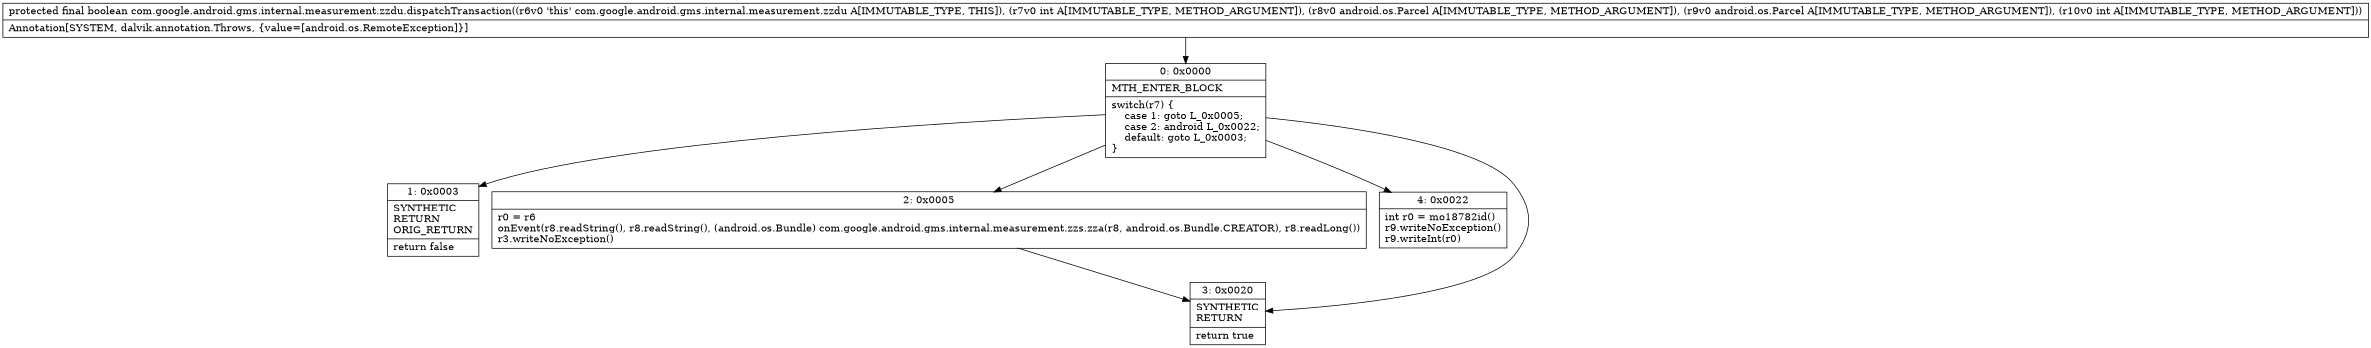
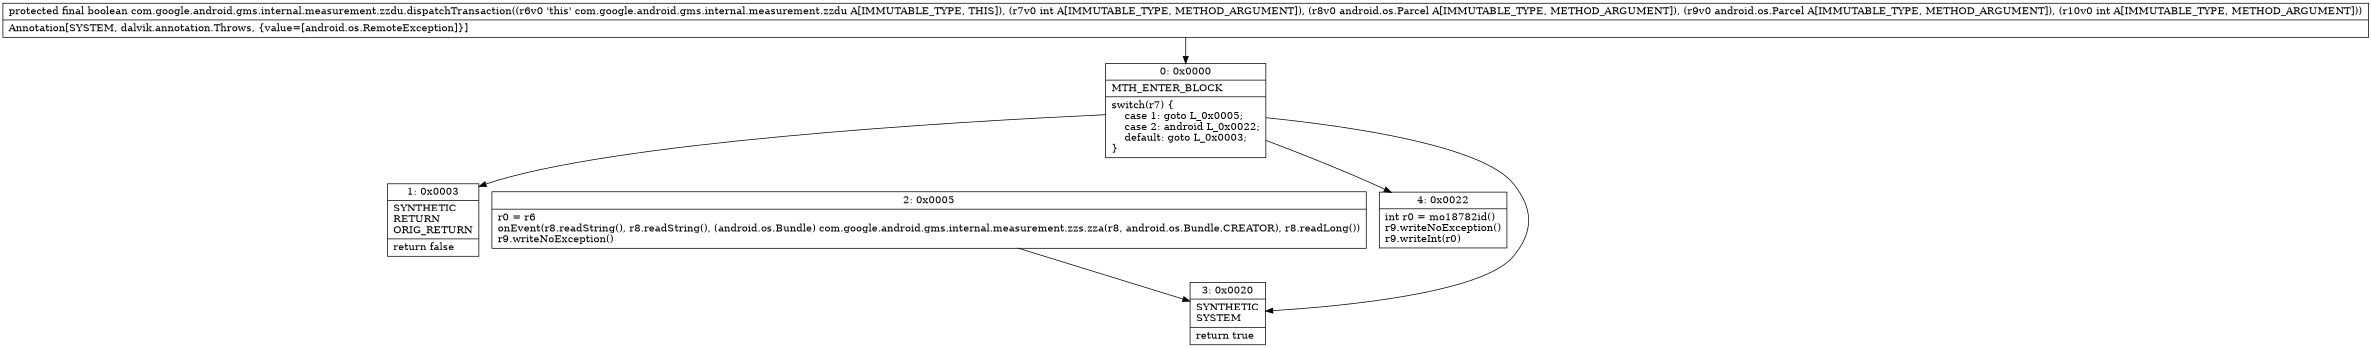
edge "0: 0x0000" -> "2: 0x0005": removed
node "2: 0x0005": text "r3.writeNoException()" -> "r9.writeNoException()"
node "3: 0x0020": text "RETURN" -> "SYSTEM"
